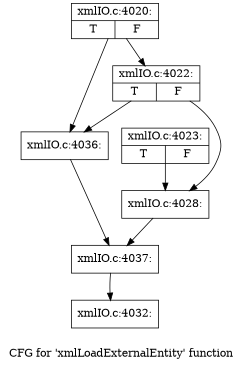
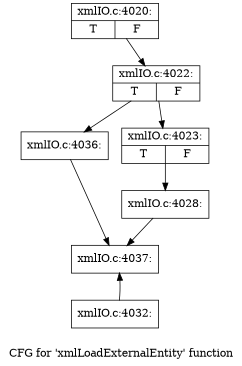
edge "xmlIO.c:4020:" -> "xmlIO.c:4036:": removed
edge "xmlIO.c:4022:" -> "xmlIO.c:4028:": now "xmlIO.c:4022:" -> "xmlIO.c:4023:"
edge "xmlIO.c:4037:" -> "xmlIO.c:4032:": reversed
